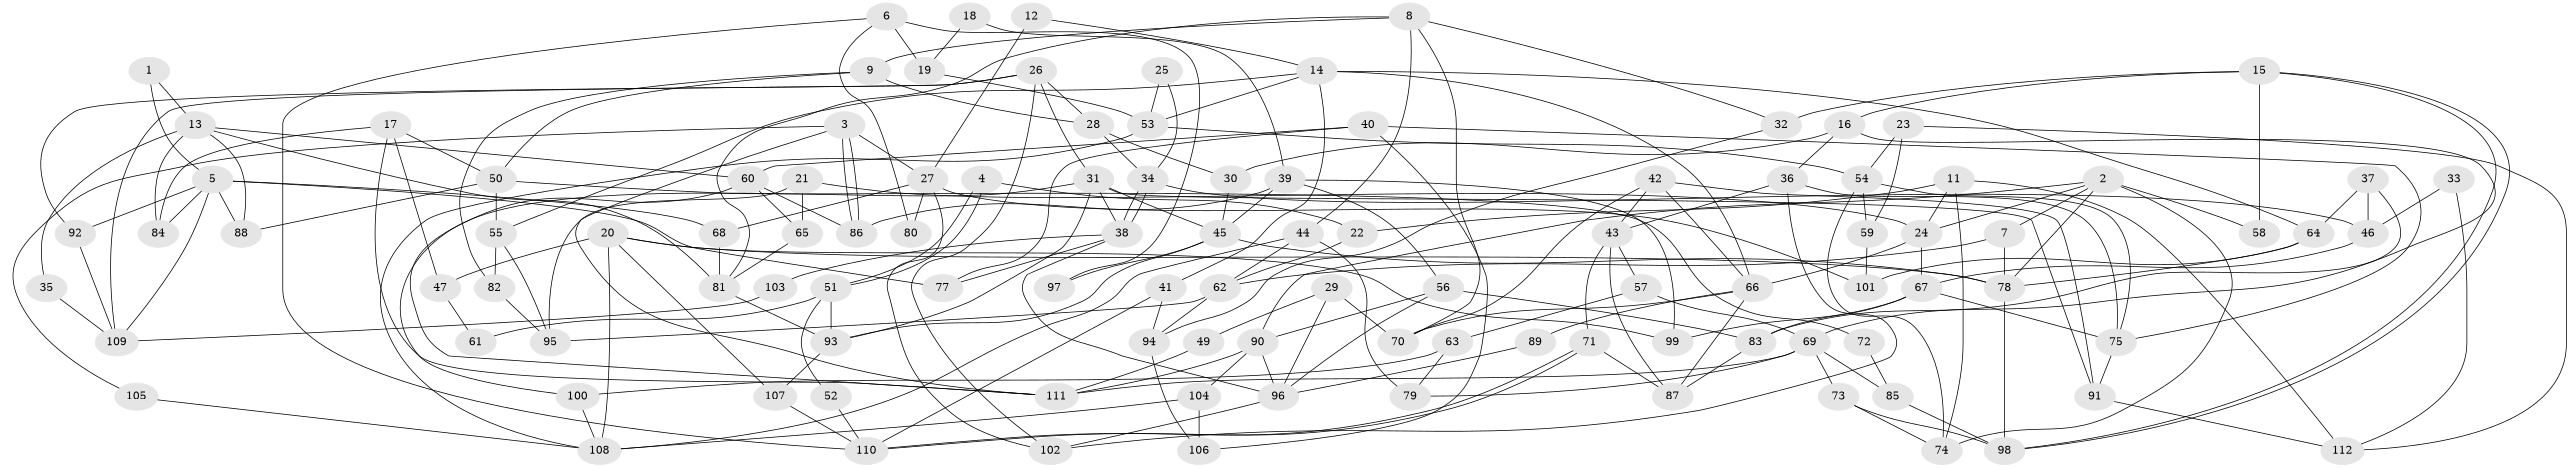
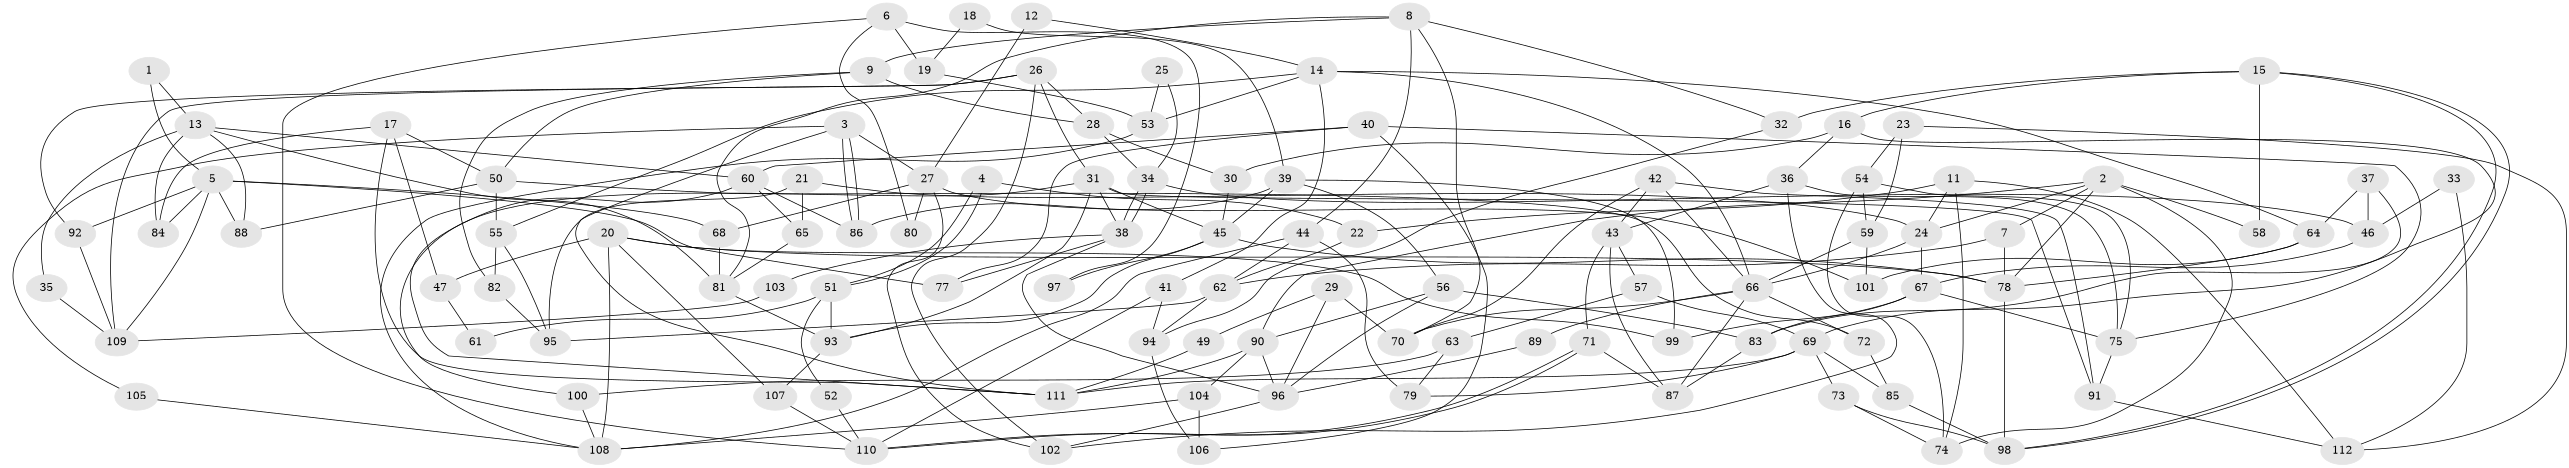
edge "53" -- "54": removed
edge "59" -- "66": added
edge "66" -- "72": added
